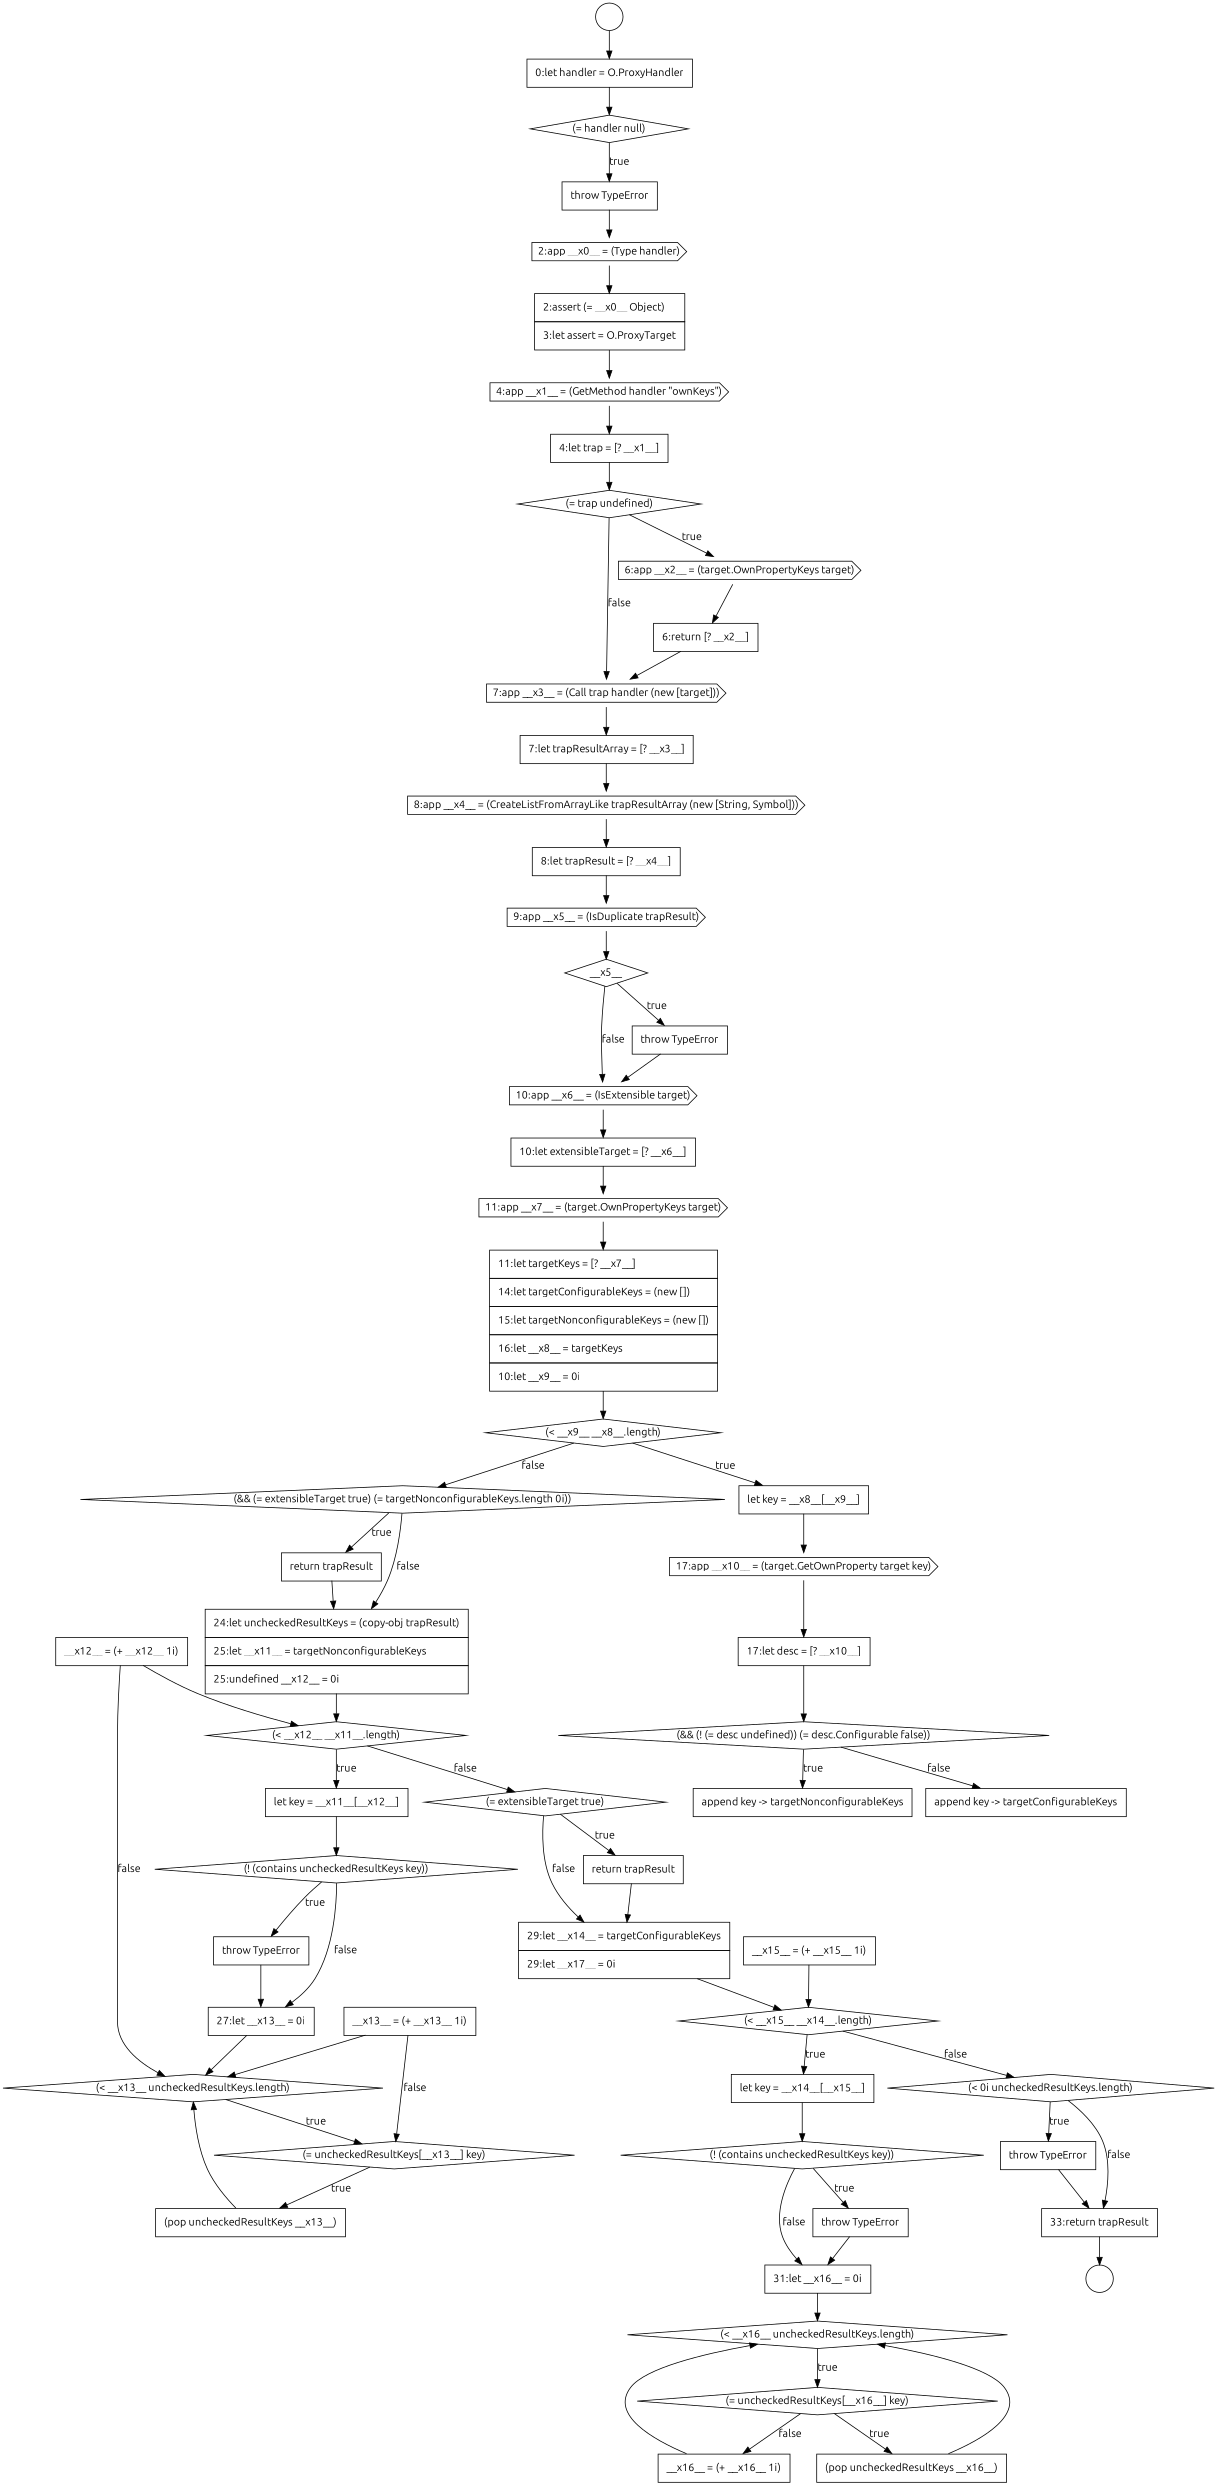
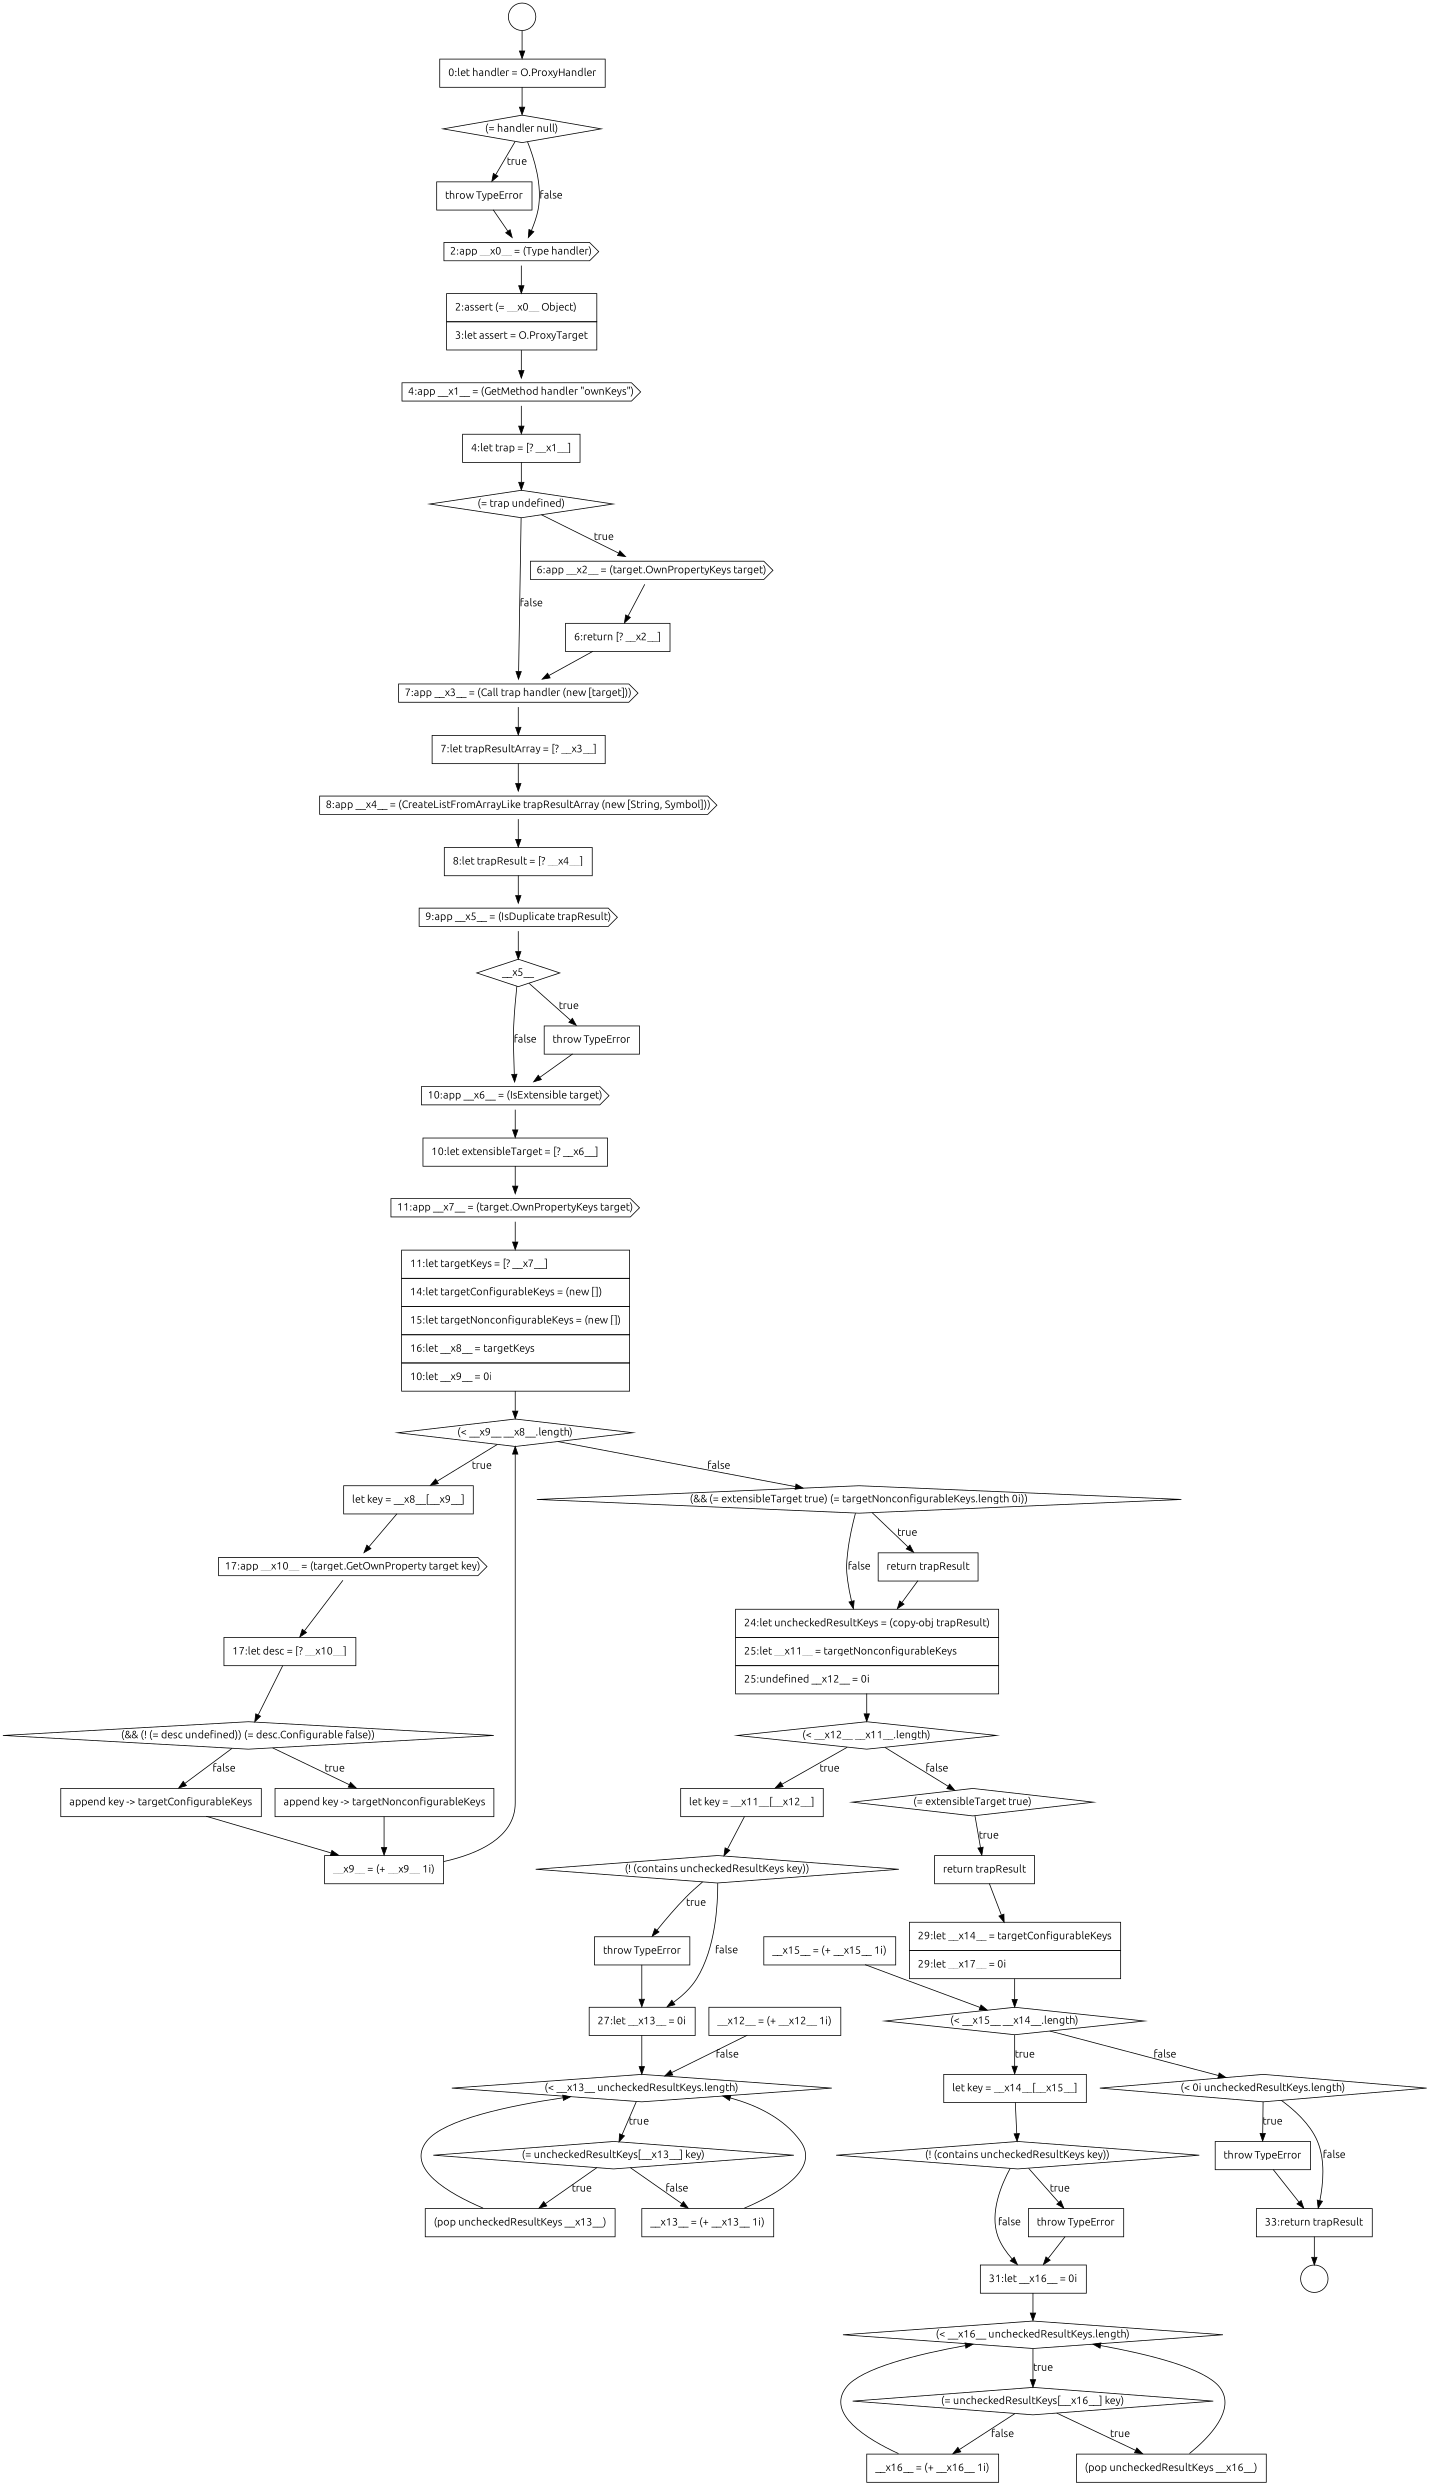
edge "(= handler null)" -> "2:app __x0__ = (Type handler)": added, label "false"
edge "__x12__ = (+ __x12__ 1i)" -> "(< __x12__ __x11__.length)": removed
node "__x9__ = (+ __x9__ 1i)": added
edge "(= extensibleTarget true)" -> "29:let __x14__ = targetConfigurableKeys": removed, label "false"
edge "__x13__ = (+ __x13__ 1i)" -> "(= uncheckedResultKeys[__x13__] key)": reversed
